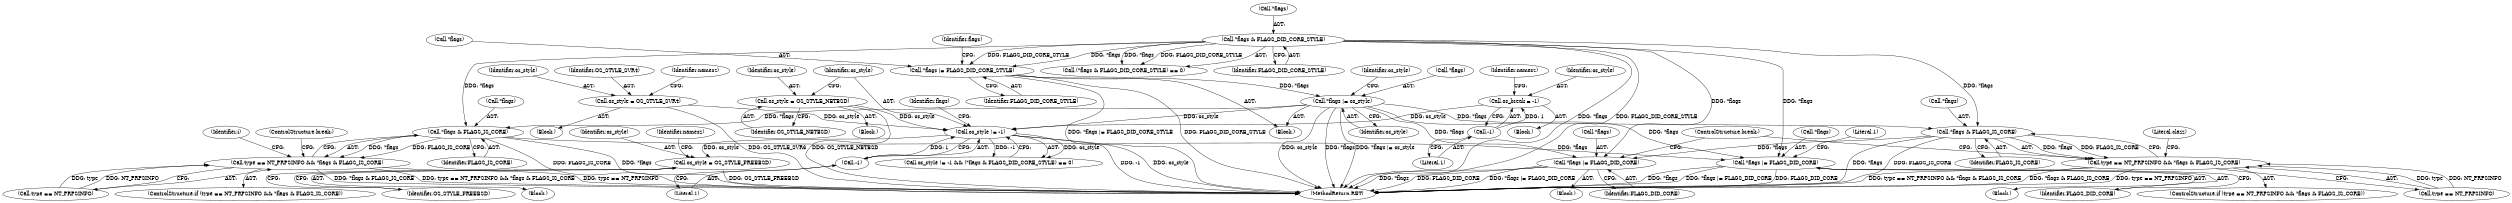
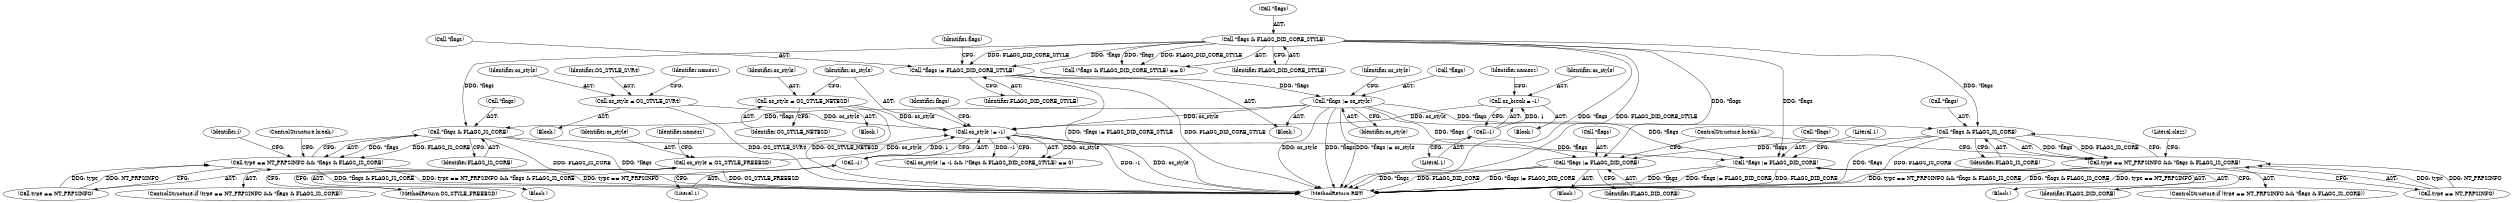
edge "(Call,os_style != -1)" -> "(Call,os_style = OS_STYLE_FREEBSD)": reversed
edge "(Call,os_style = OS_STYLE_SVR4)" -> "(MethodReturn,RET)": label "DDG: OS_STYLE_SVR6" -> "DDG: OS_STYLE_SVR4"
node "(Identifier,OS_STYLE_FREEBSD)": label "(Identifier,OS_STYLE_FREEBSD)" -> "(MethodReturn,OS_STYLE_FREEBSD)"
